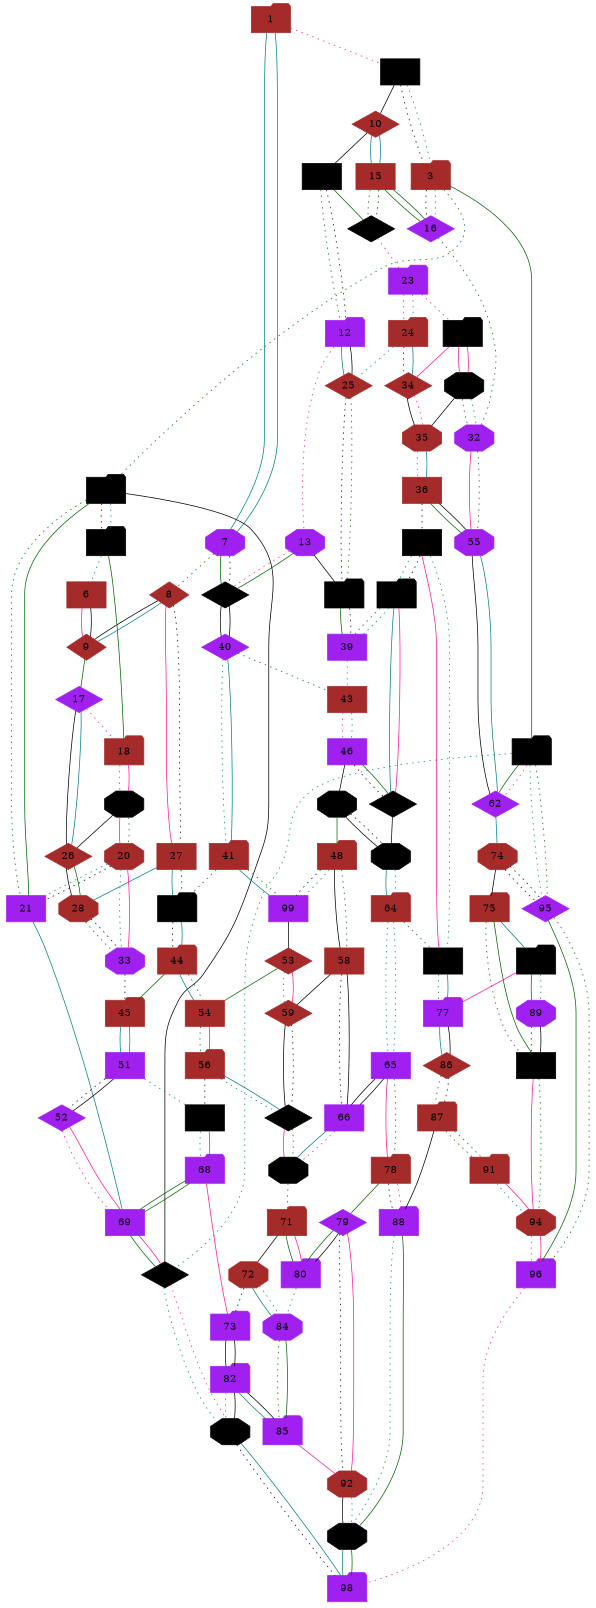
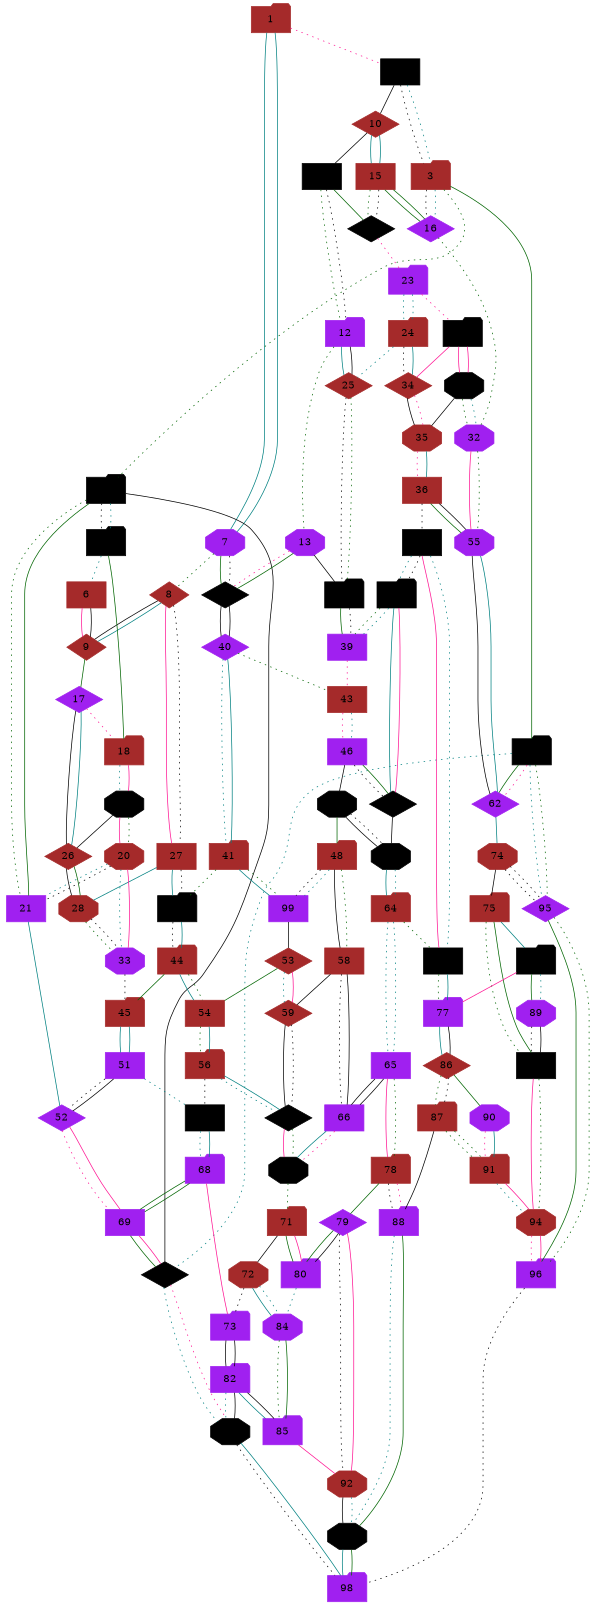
edge "12" -- "13": color deeppink -> darkgreen
edge "21" -- "69": now "21" -- "52"
node "90": added
edge "96" -- "98": color deeppink -> black
